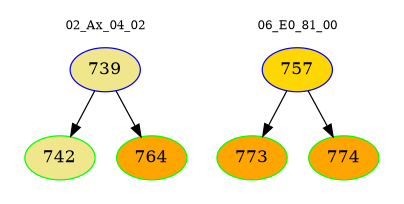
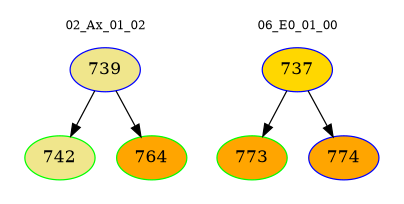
cluster "02_Ax_04_02": label "02_Ax_04_02" -> "02_Ax_01_02"
cluster "06_E0_81_00": label "06_E0_81_00" -> "06_E0_01_00"
node "757": label "757" -> "737"
node "774": color green -> blue
